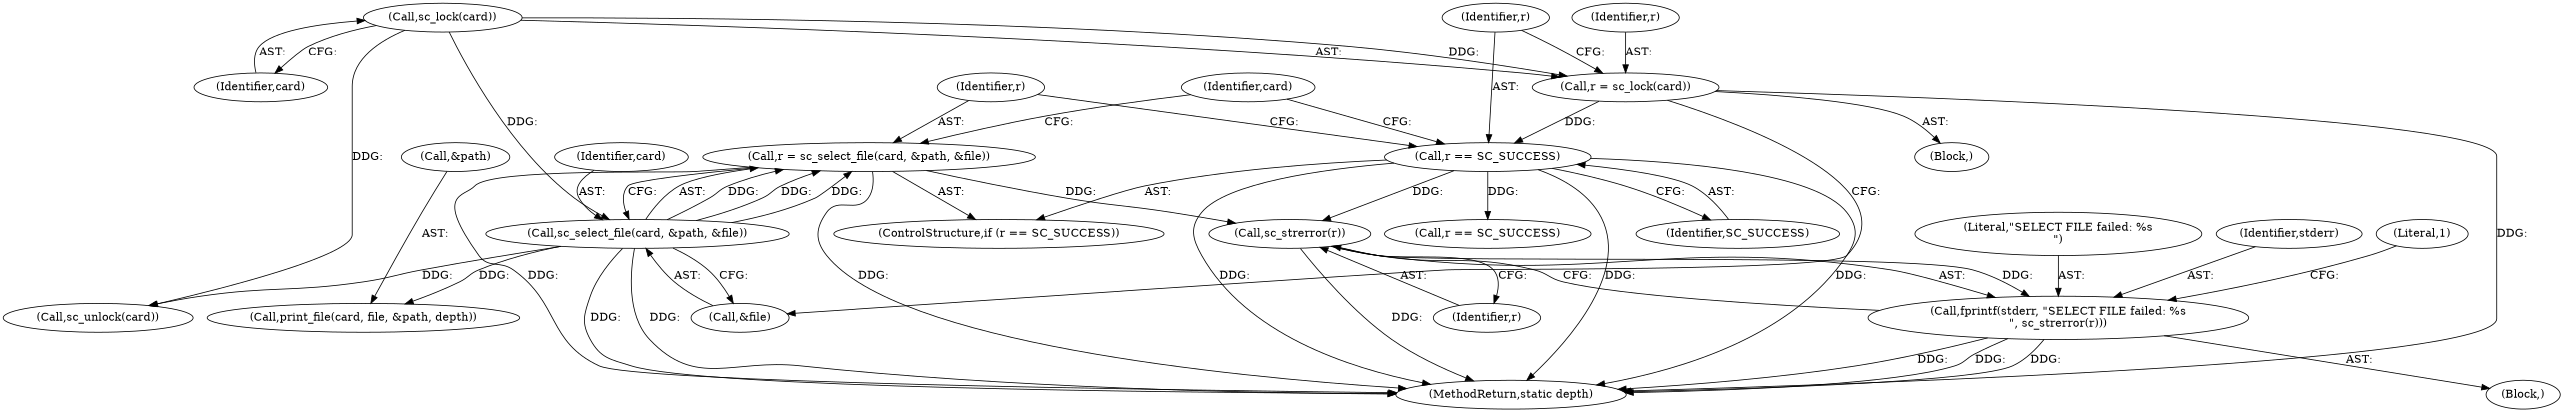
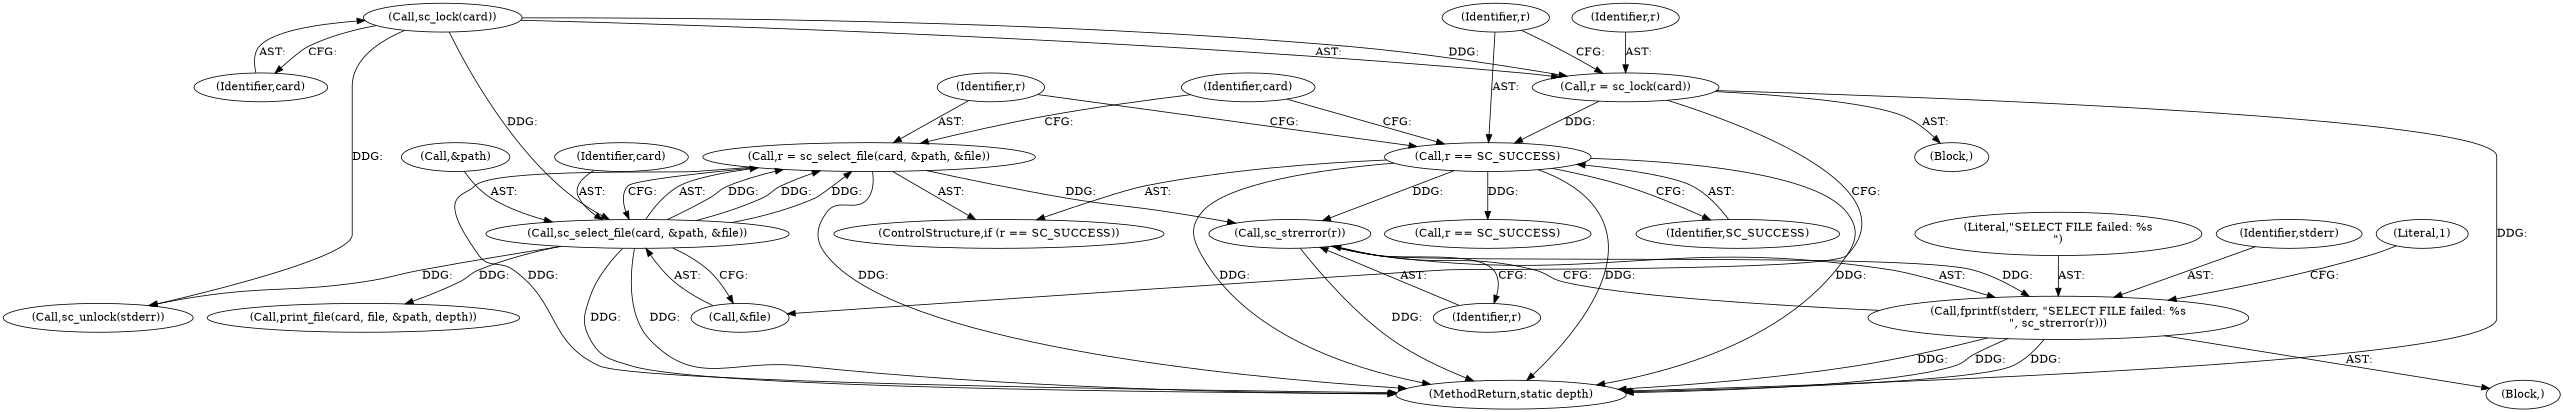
edge "(Call,&path)" -> "(Call,print_file(card, file, &path, depth))": now "(Call,&path)" -> "(Call,sc_select_file(card, &path, &file))"
node "(Call,sc_unlock(card))": label "(Call,sc_unlock(card))" -> "(Call,sc_unlock(stderr))"
